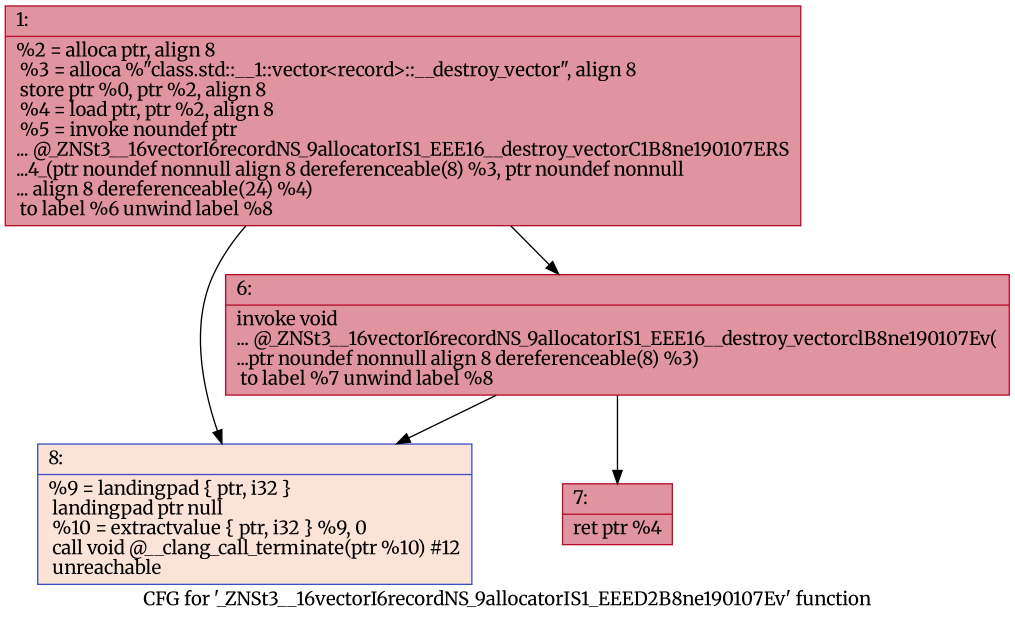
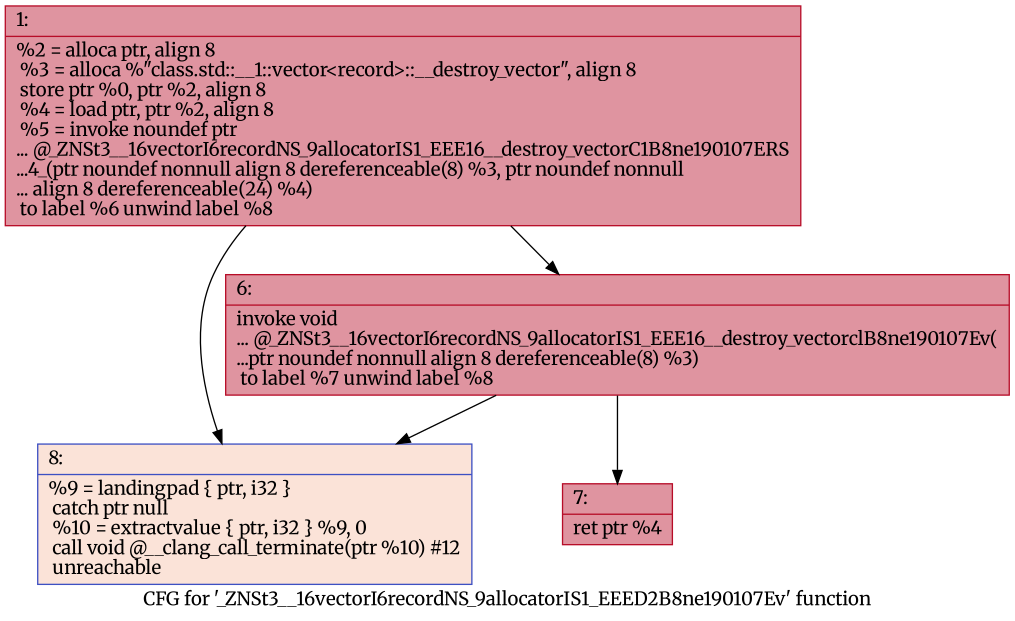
node "8:": text "landingpad ptr null" -> "catch ptr null"
